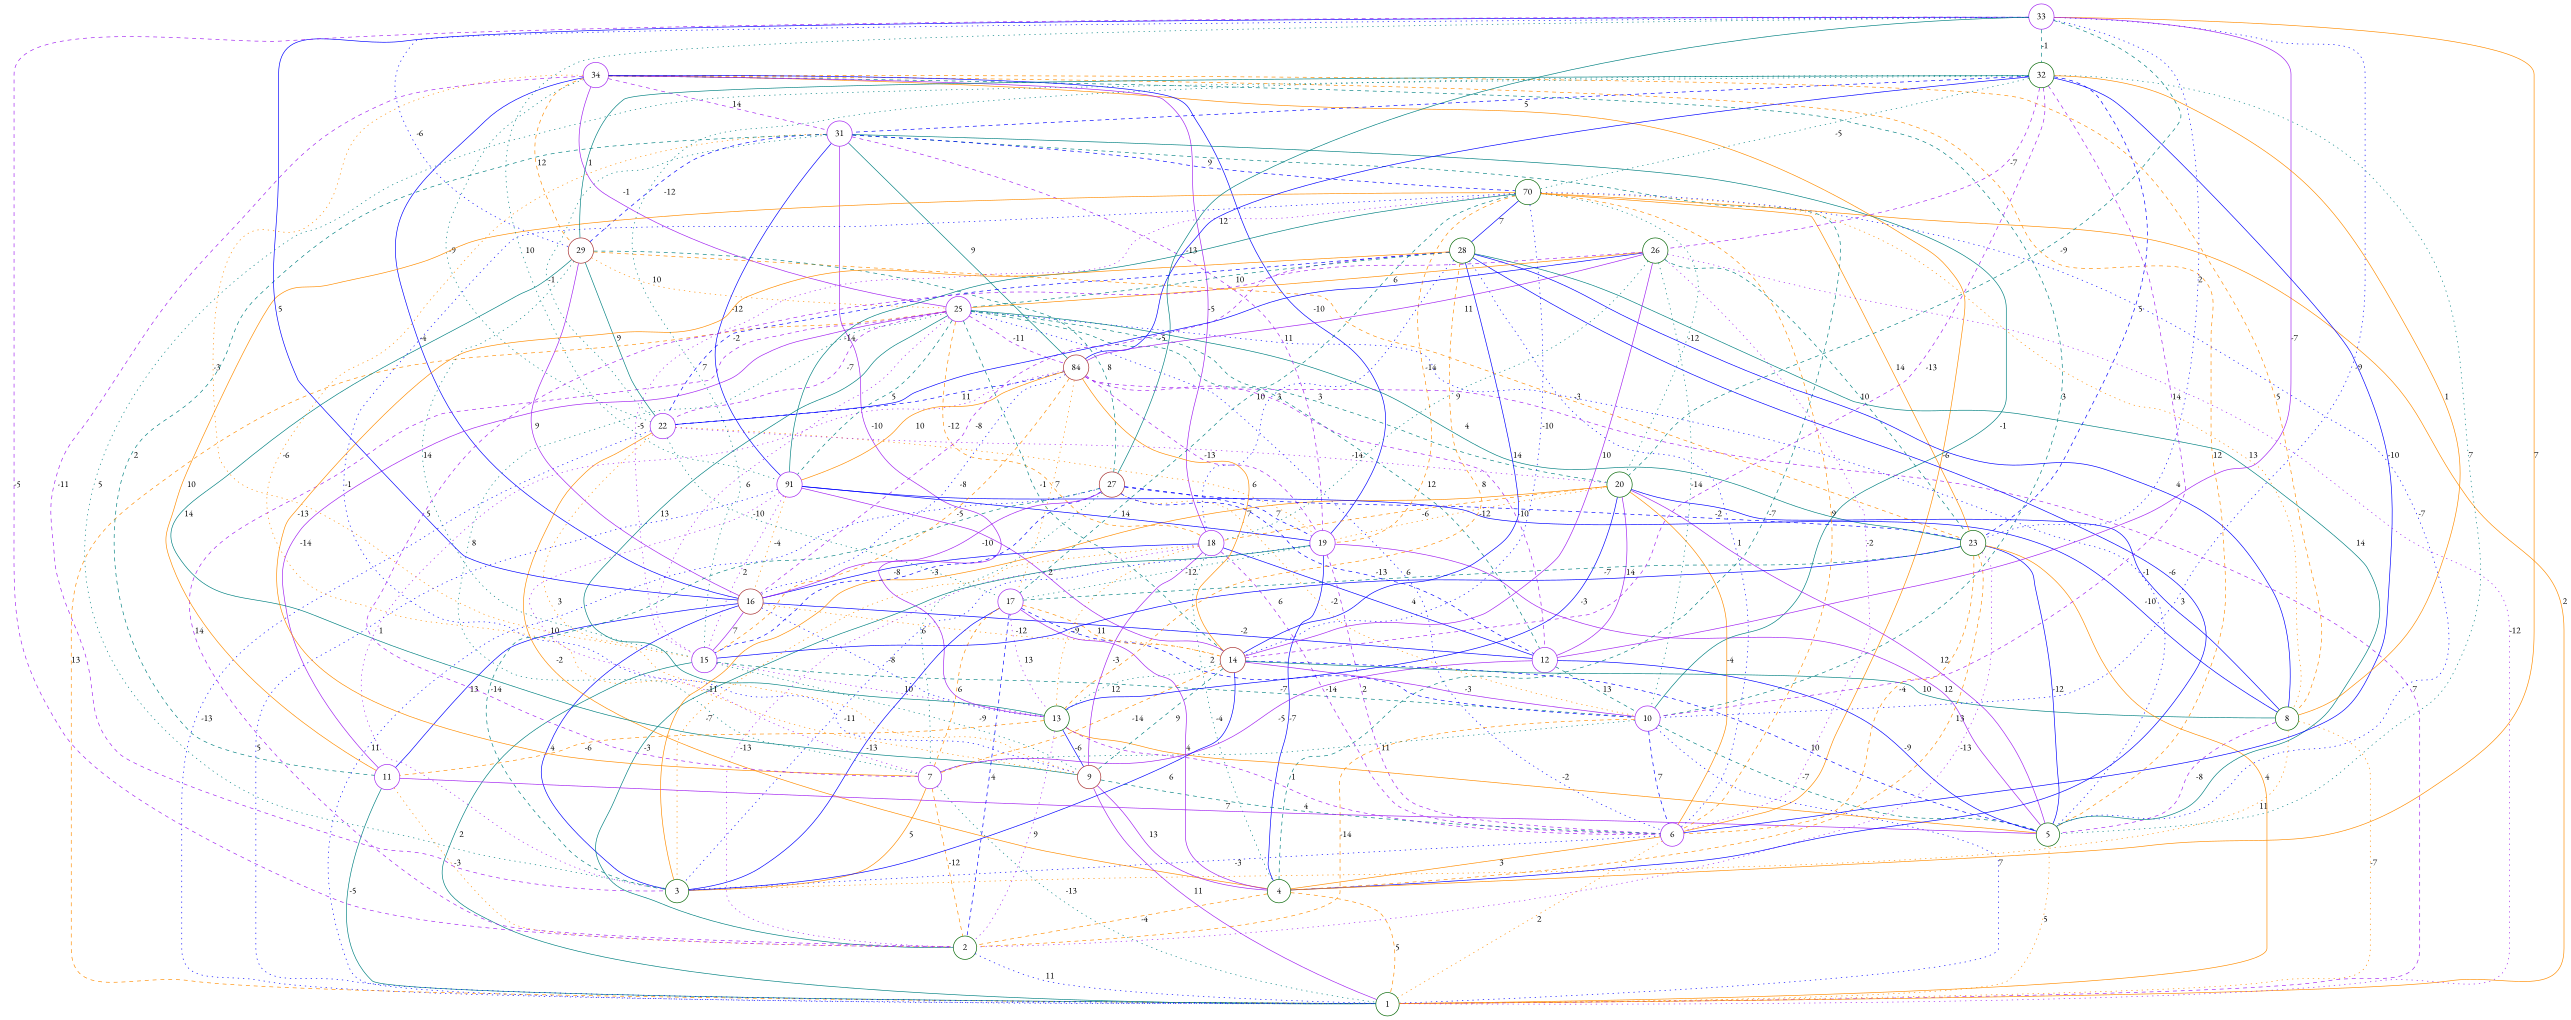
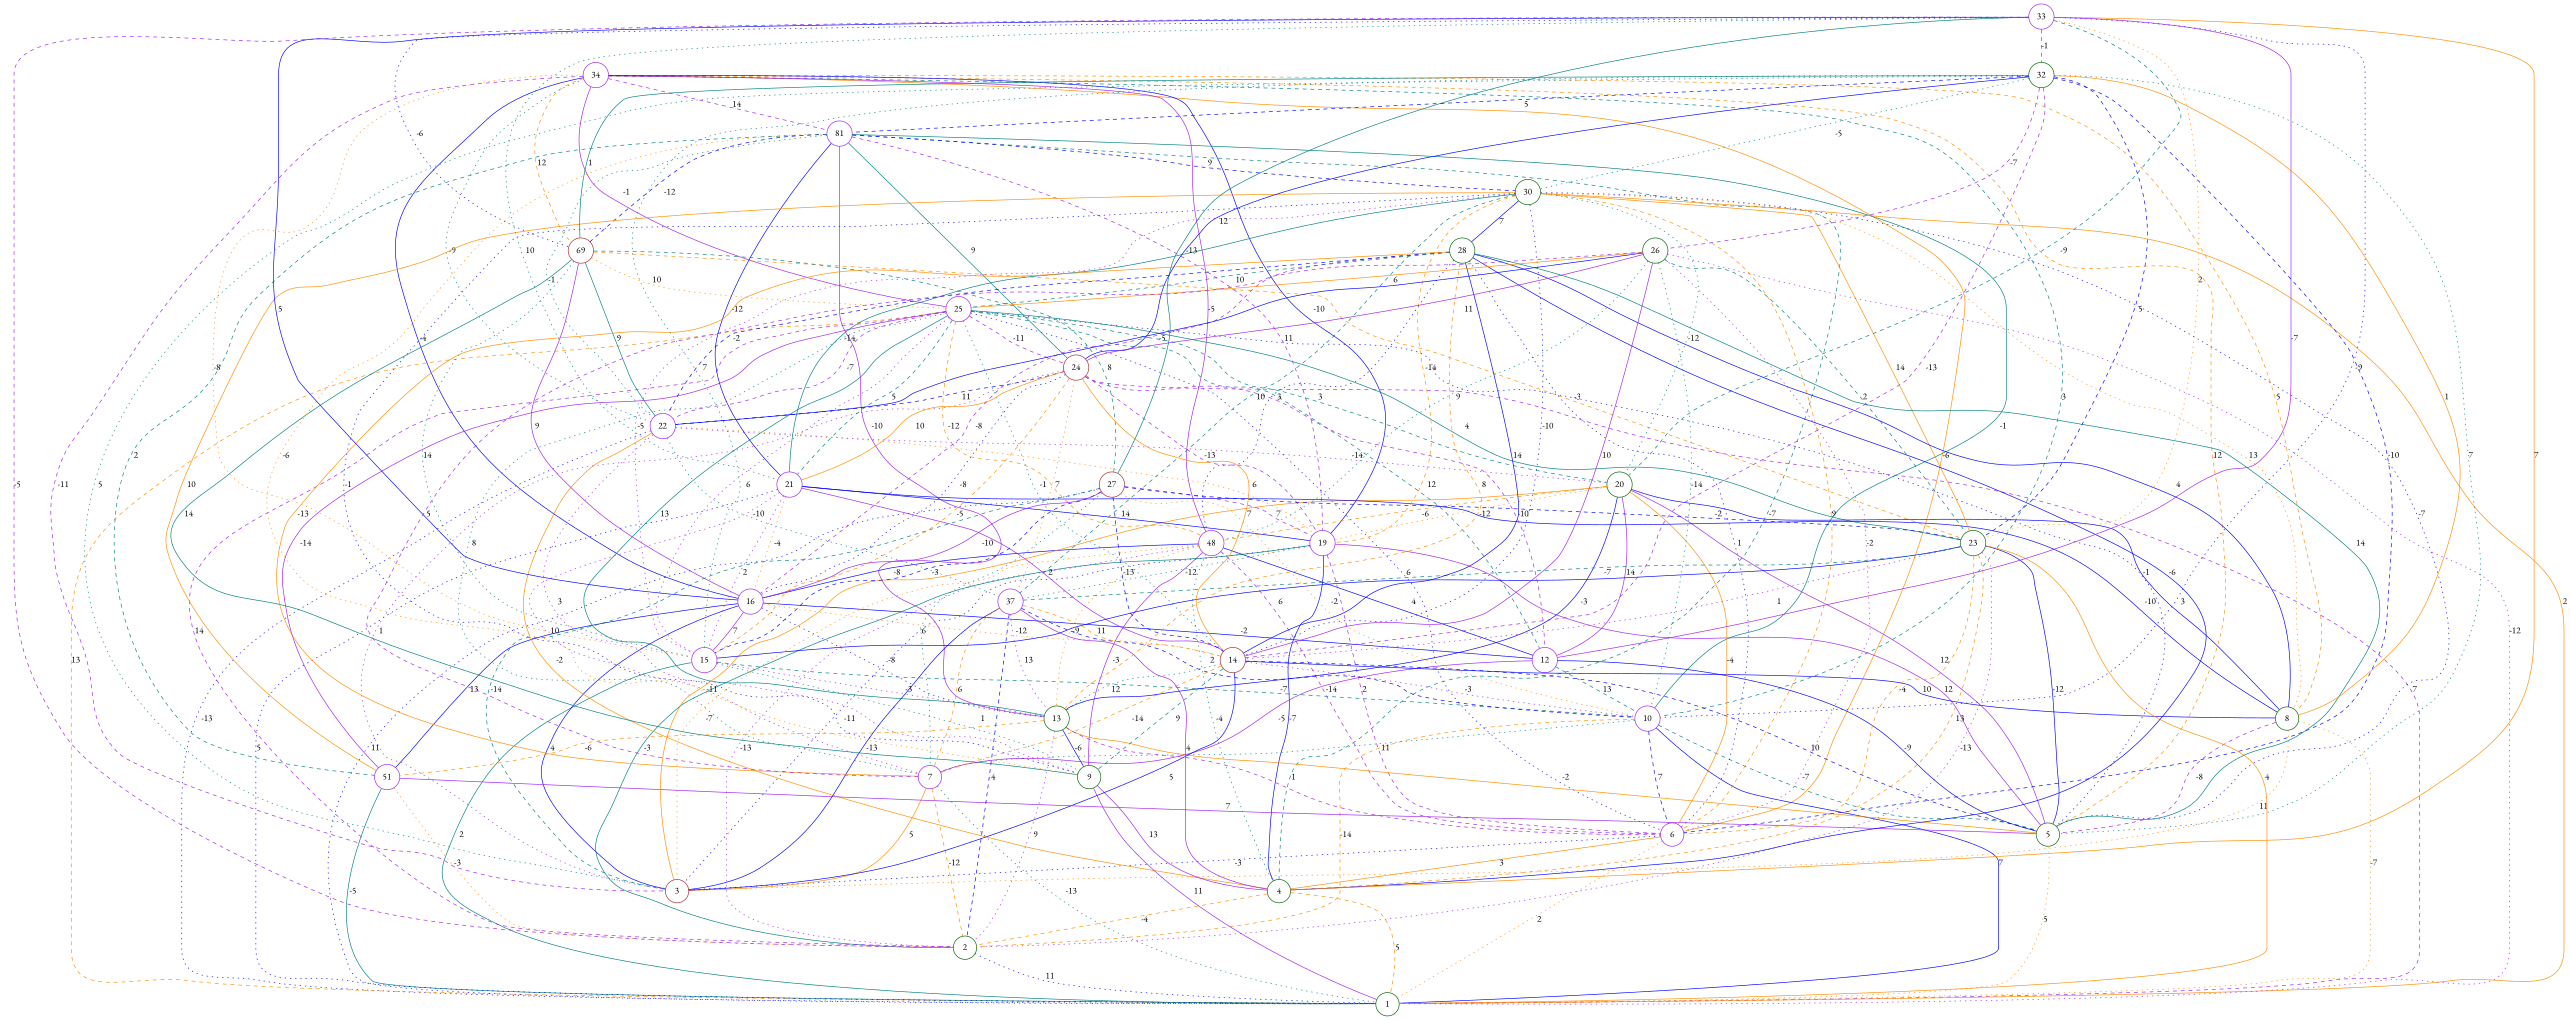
node "31": label "31" -> "81"
node "70": label "70" -> "30"
node "29": label "29" -> "69"
edge "33" -- "23": color blue -> darkorange
edge "34" -- "15": label "-3" -> "-8"
node "84": label "84" -> "24"
edge "26" -- "23": label "10" -> "2"
node "91": label "91" -> "21"
edge "27" -- "19": color blue -> purple
edge "25" -- "14": style dashed -> dotted
node "18": label "18" -> "48"
edge "27" -- "12": now "27" -- "14"
edge "32" -- "10": removed, label "14"
node "16": color brown -> purple
node "17": label "17" -> "37"
edge "23" -- "14": added, label "1"
edge "32" -- "6": style solid -> dashed
edge "22" -- "9": color darkorange -> purple
edge "14" -- "8": color teal -> blue
edge "15" -- "13": label "10" -> "-3"
edge "14" -- "10": style solid -> dotted
edge "15" -- "9": label "-9" -> "1"
node "11": label "11" -> "51"
node "9": color brown -> darkgreen
edge "14" -- "3": label "6" -> "5"
edge "9" -- "6": removed, label "4"
node "3": color darkgreen -> brown
edge "10" -- "1": style dotted -> solid
